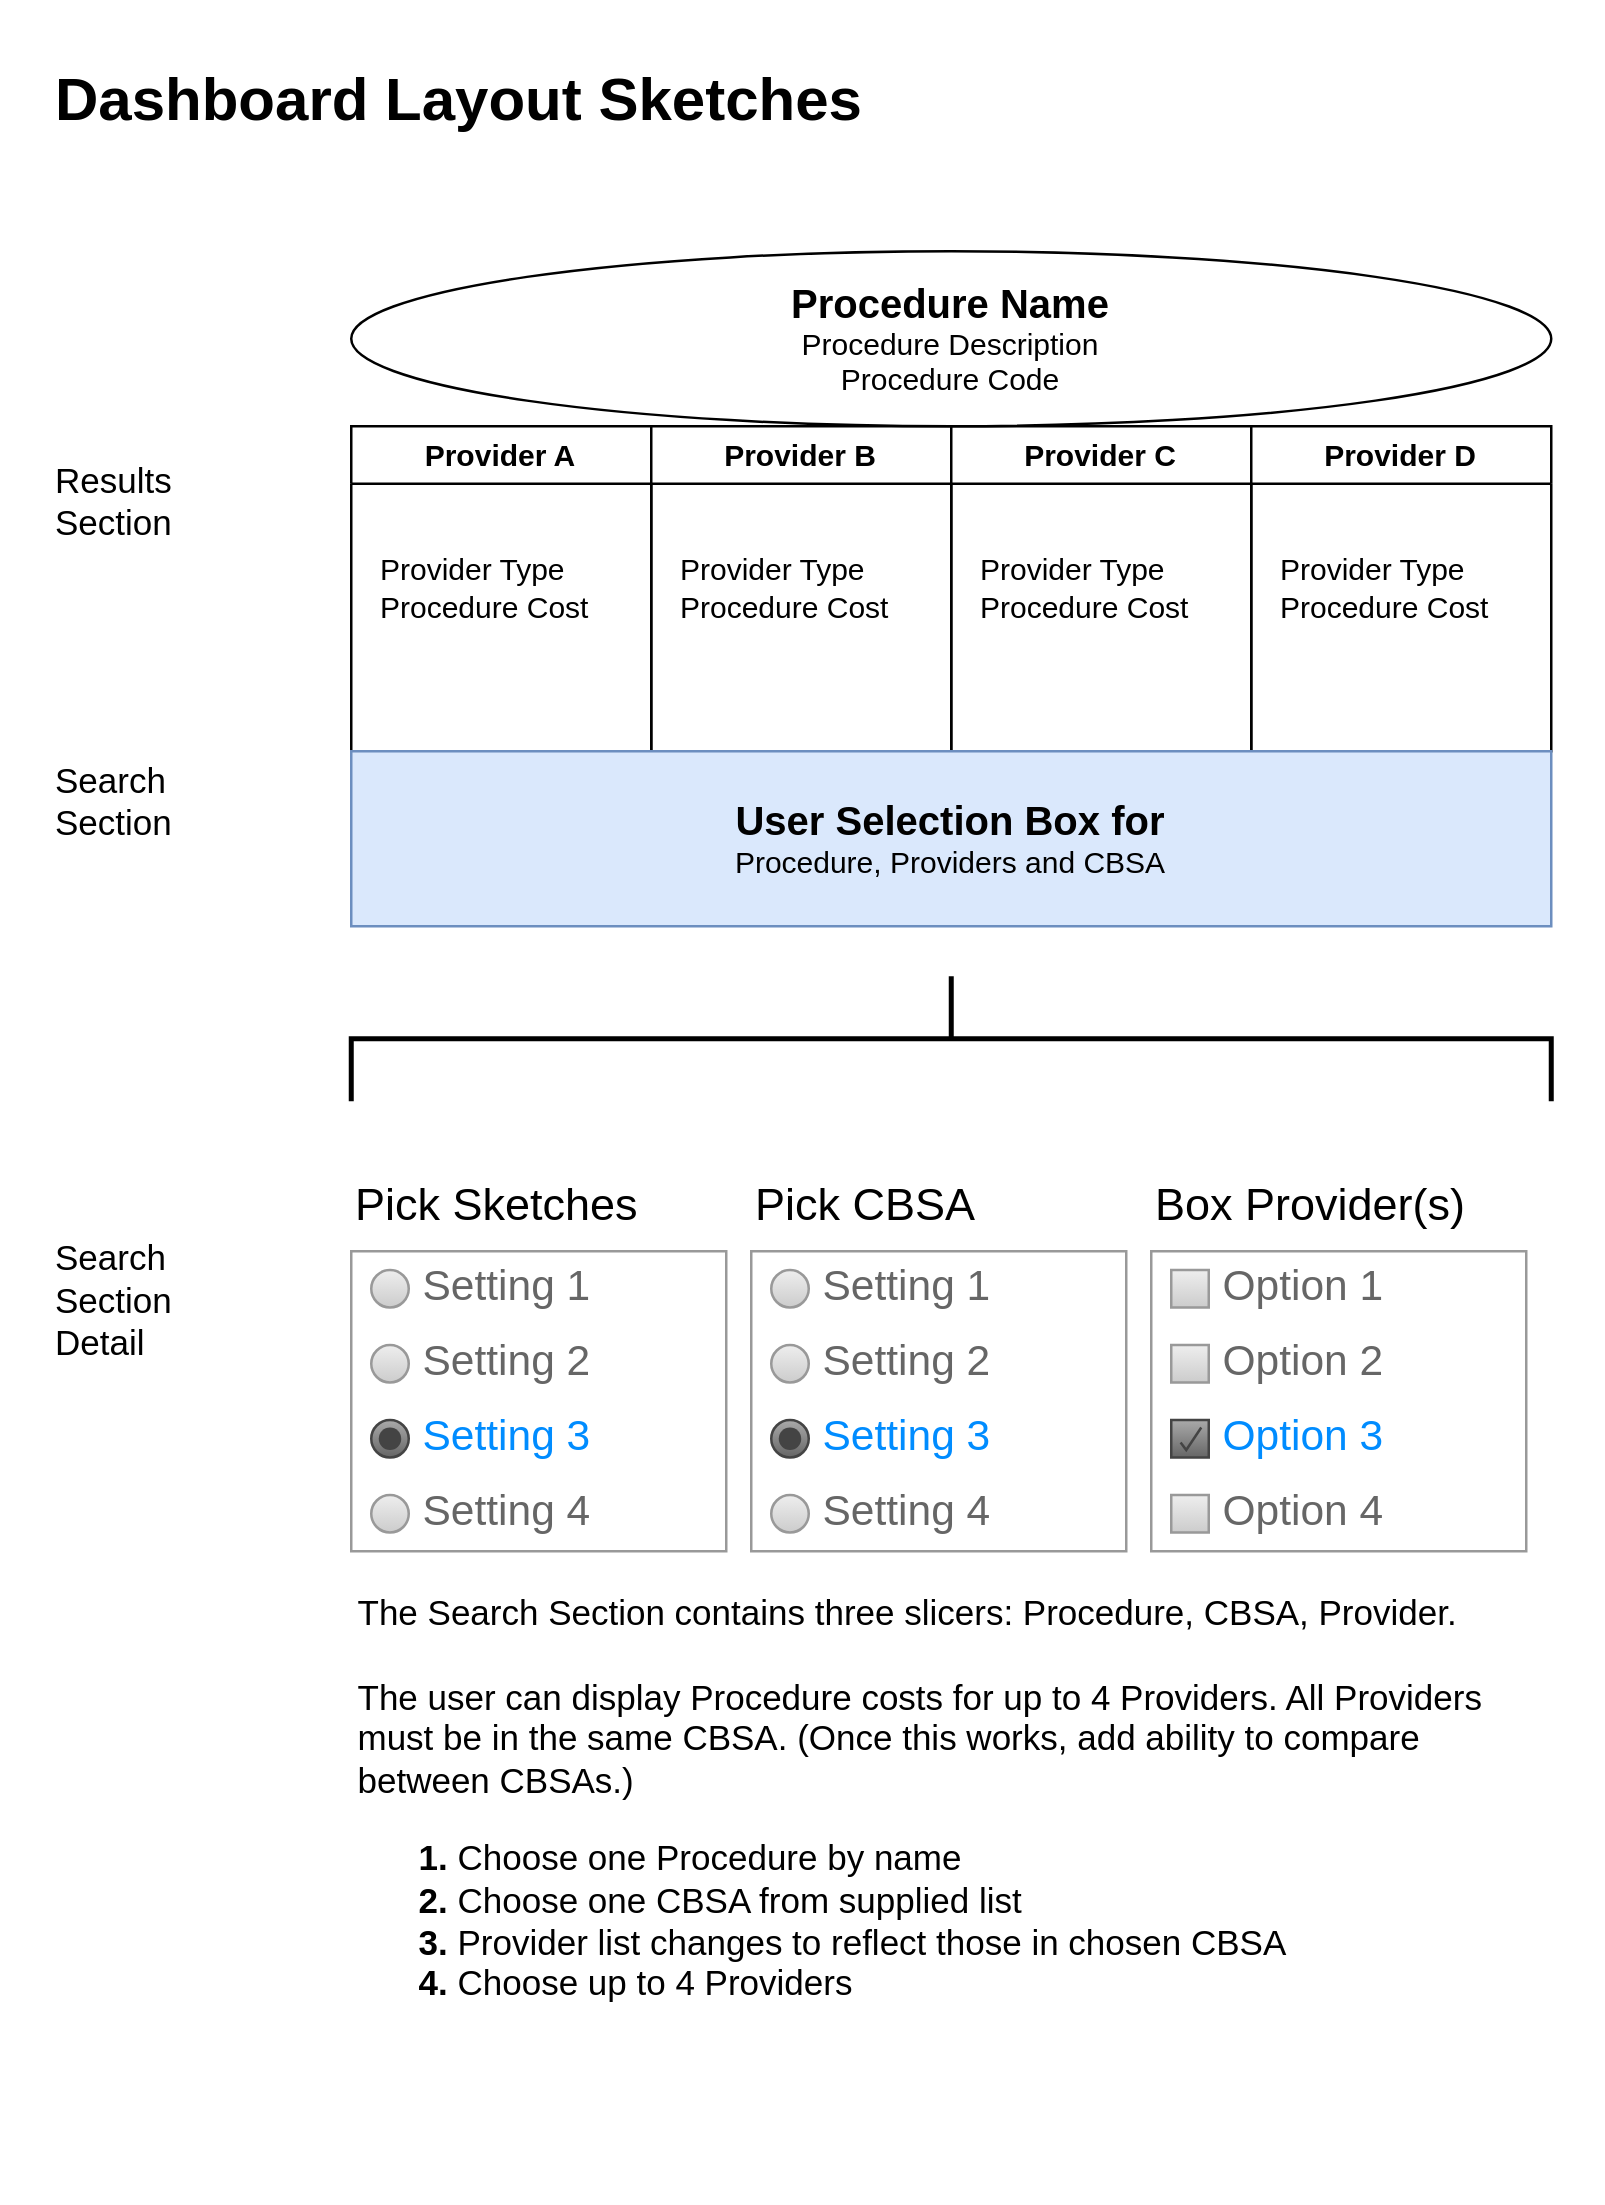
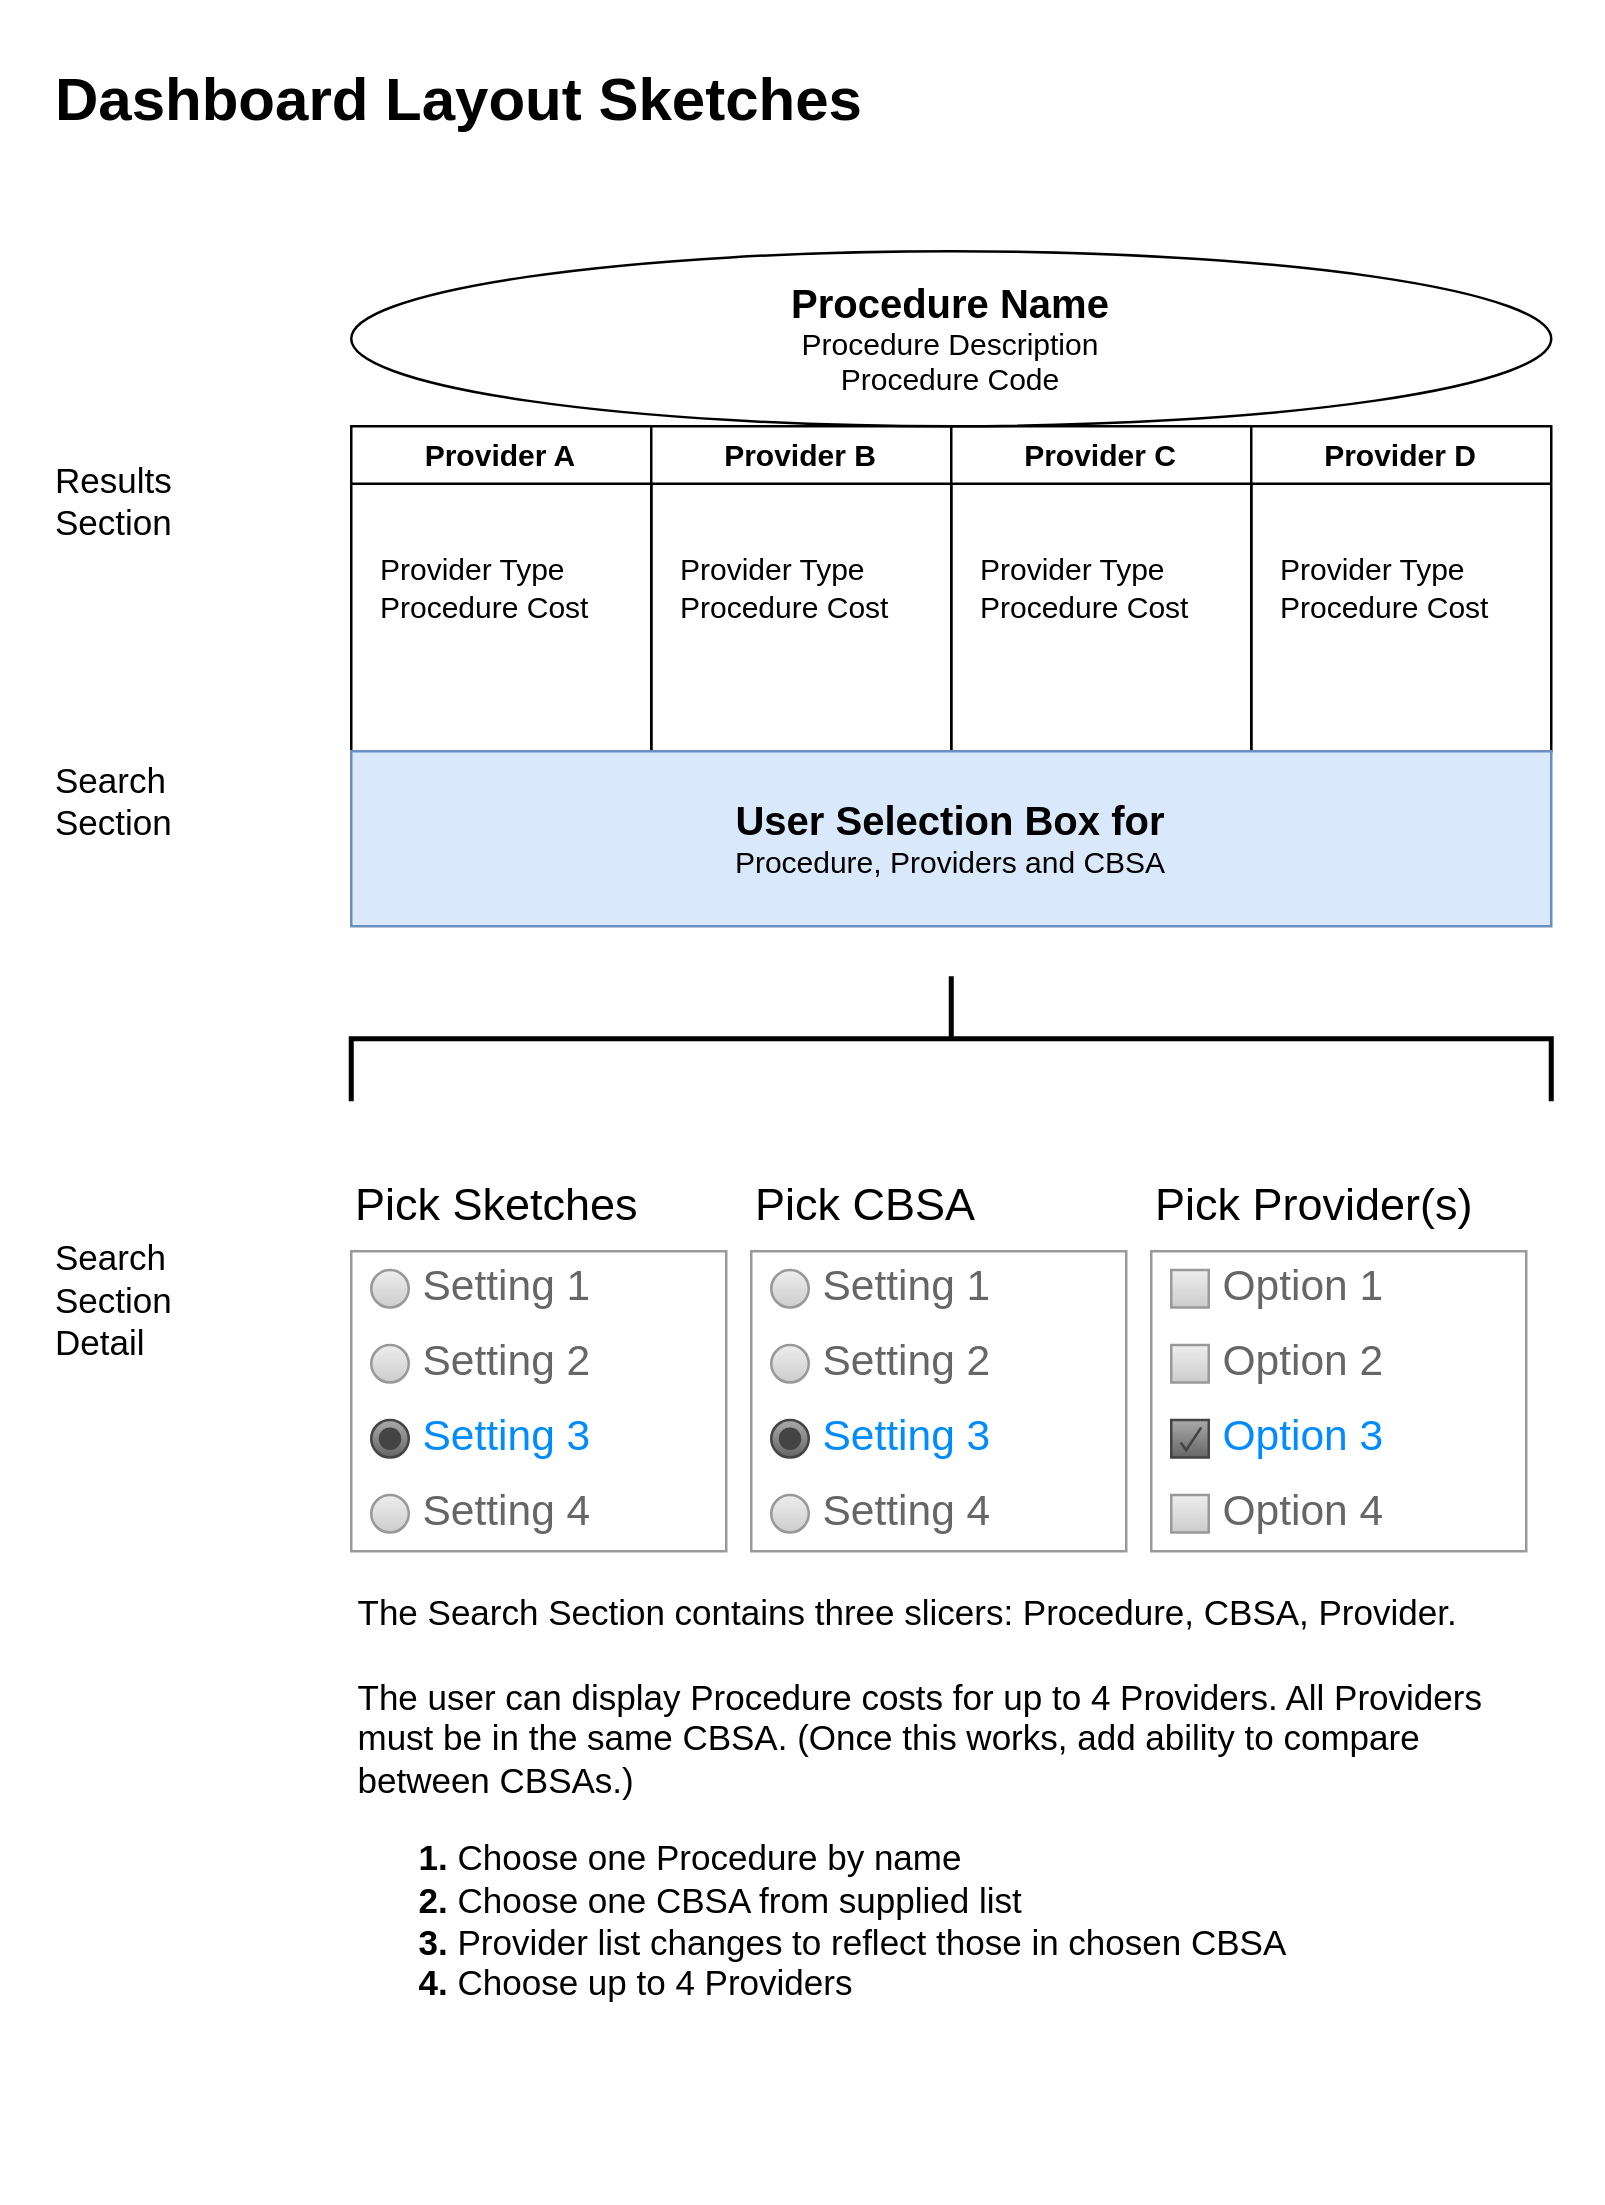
node "Box Provider(s)": label "Box Provider(s)" -> "Pick Provider(s)"
